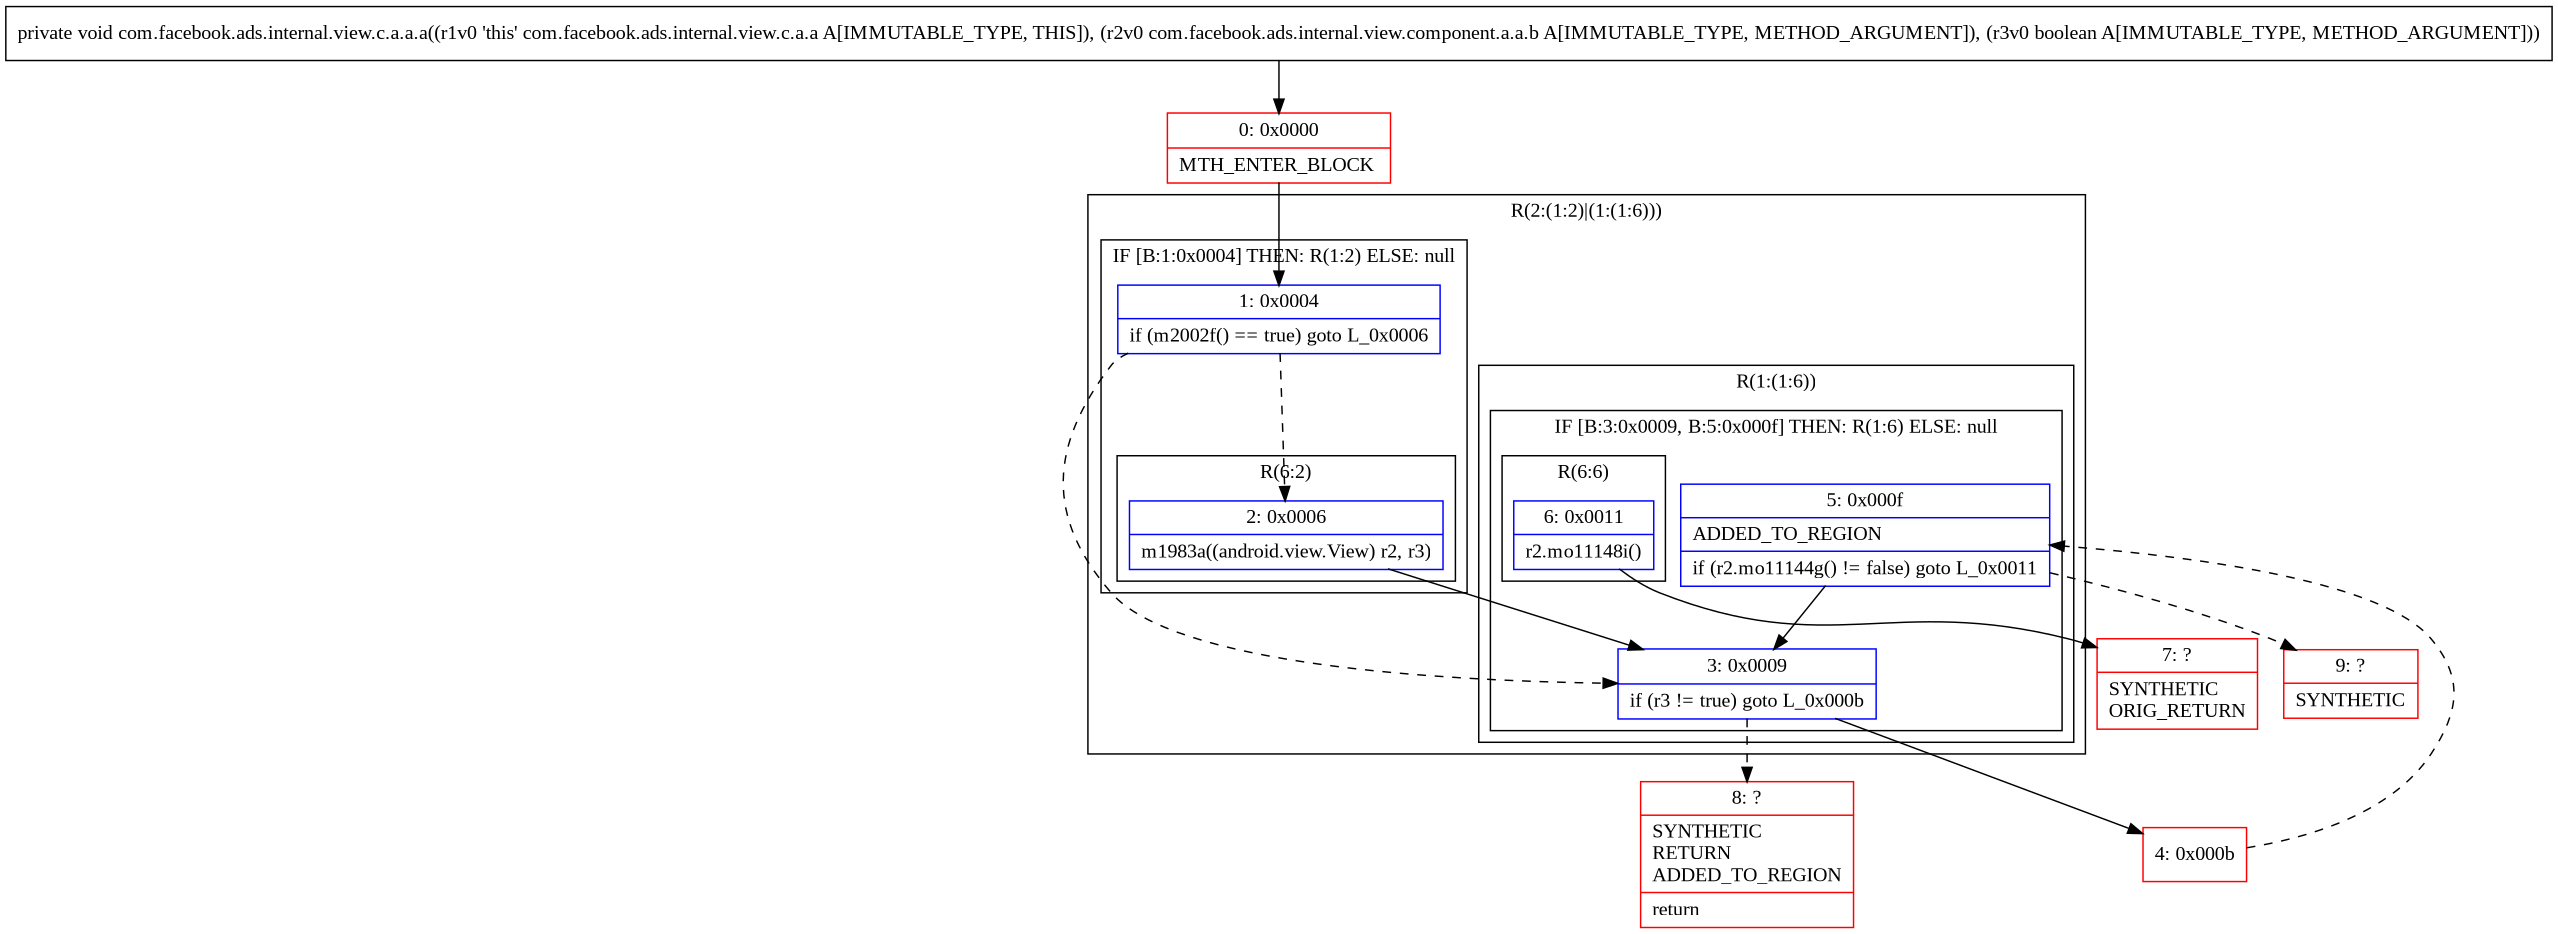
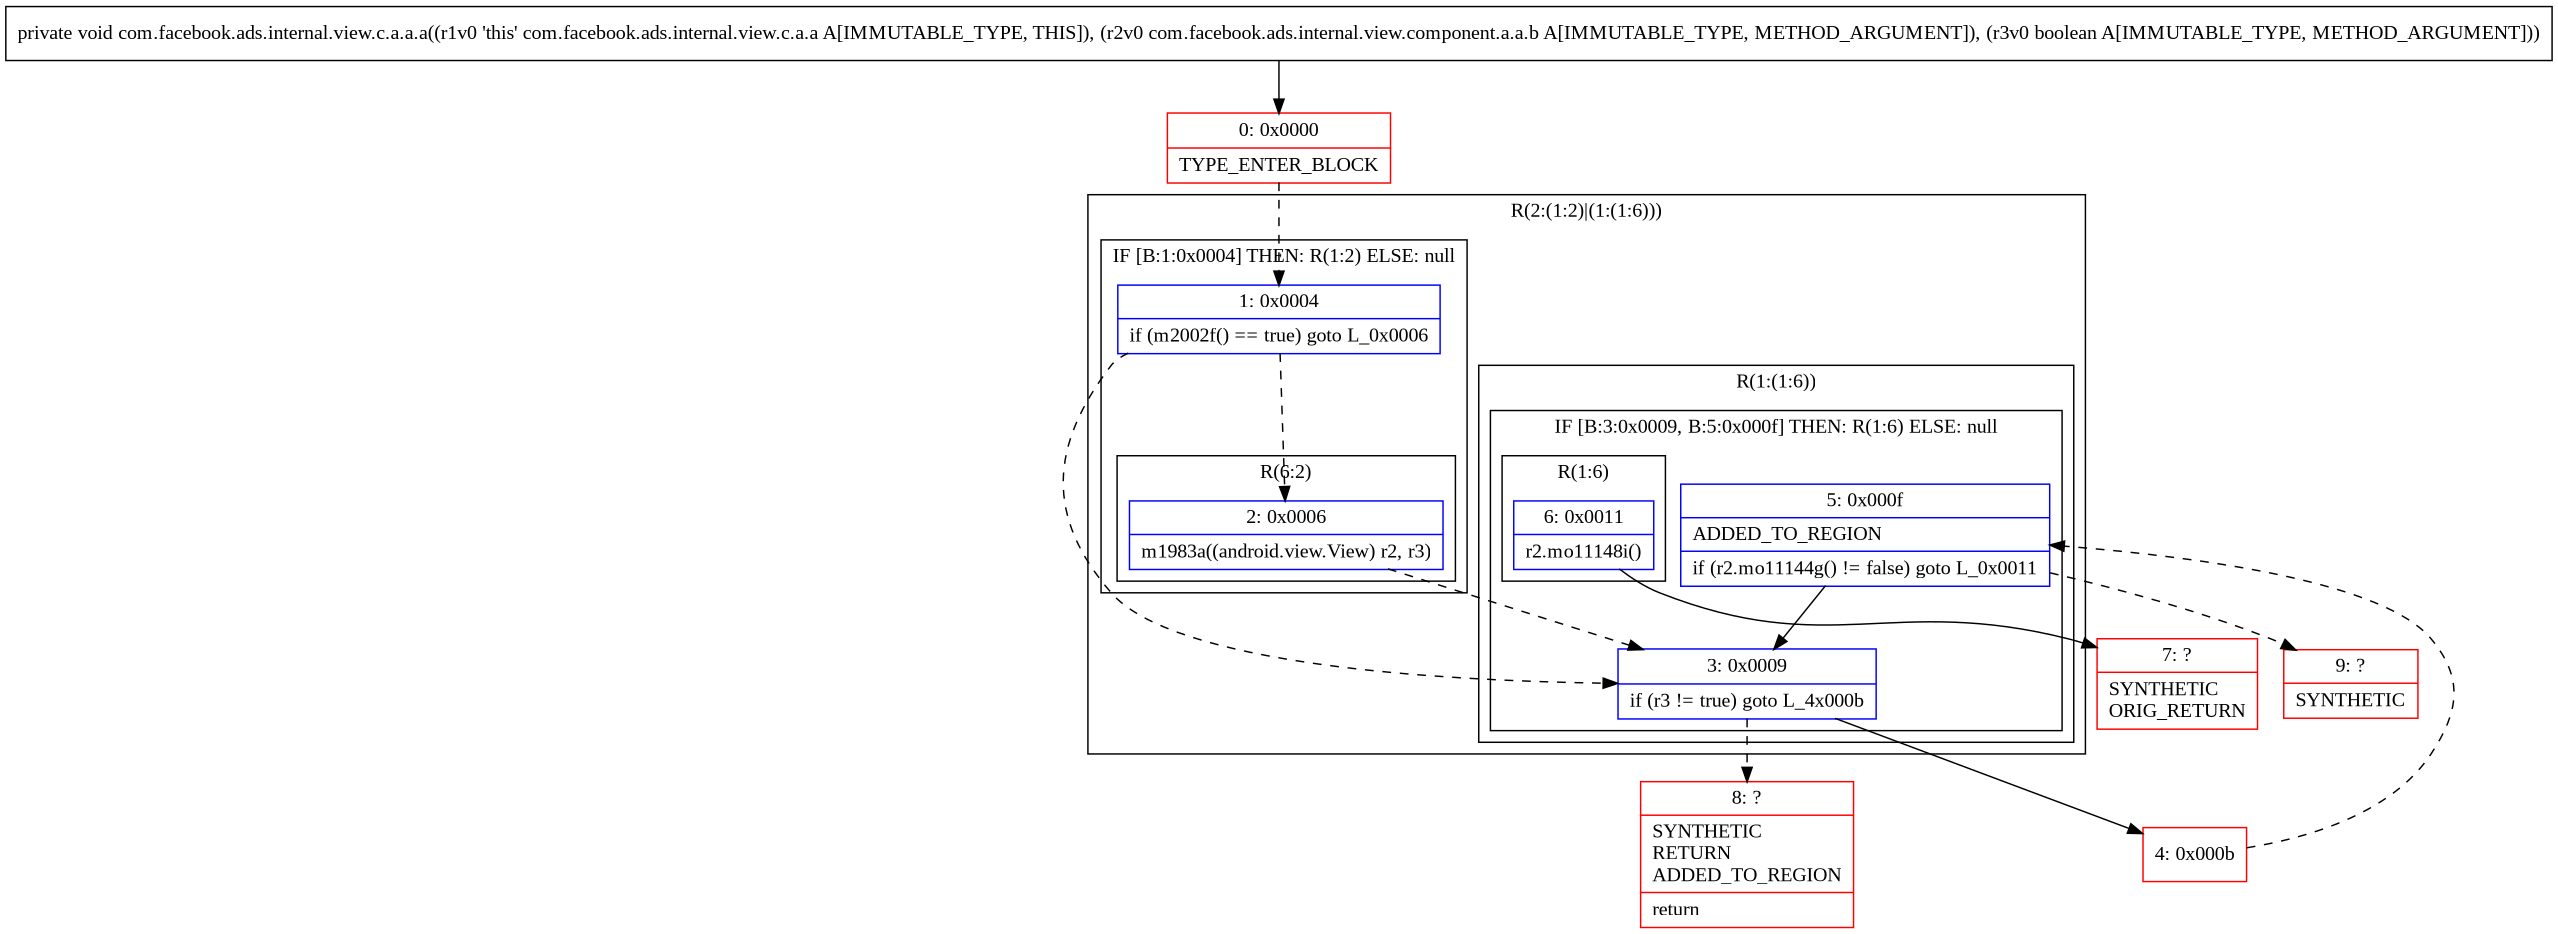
node "0: 0x0000": text "MTH_ENTER_BLOCK" -> "TYPE_ENTER_BLOCK"
edge "0: 0x0000" -> "1: 0x0004": style solid -> dashed
cluster "R(6:6)": label "R(6:6)" -> "R(1:6)"
edge "2: 0x0006" -> "3: 0x0009": style solid -> dashed
node "3: 0x0009": text "if (r3 != true) goto L_0x000b" -> "if (r3 != true) goto L_4x000b"
